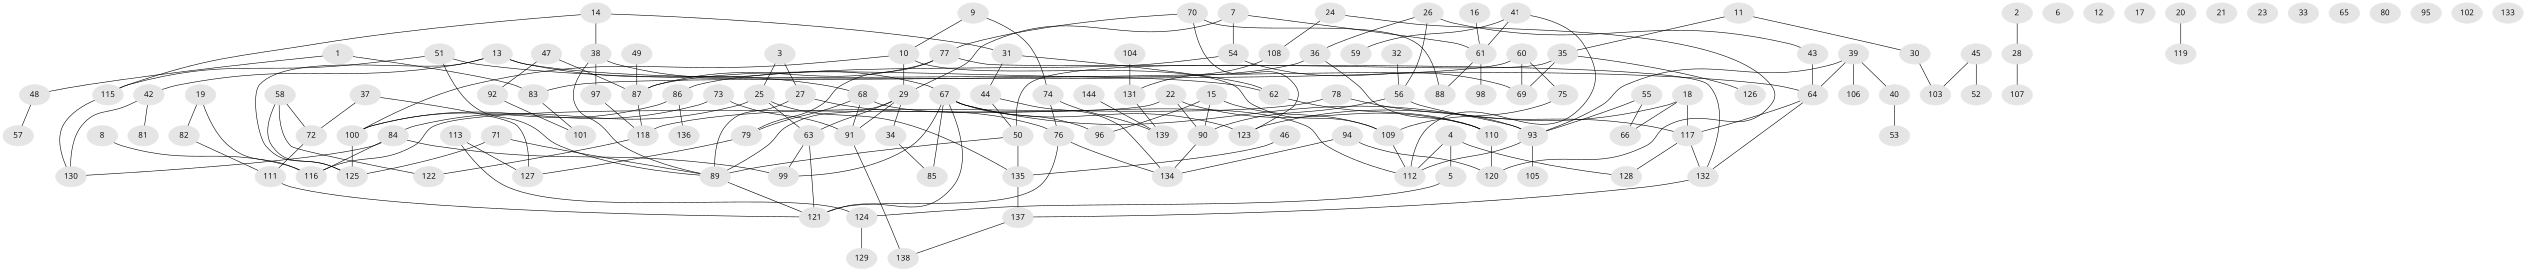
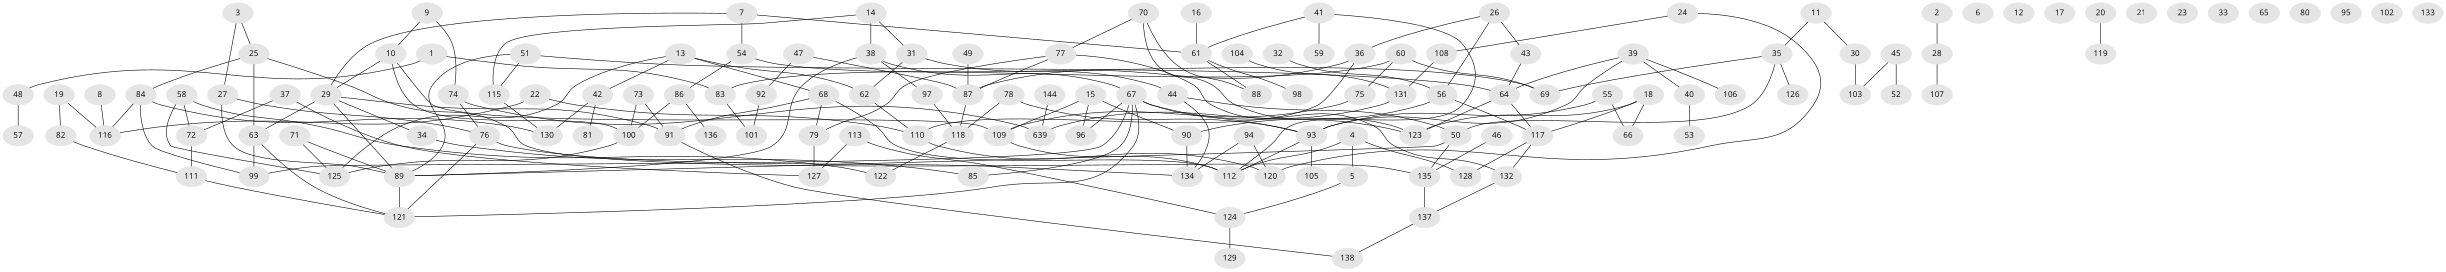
edge "22" -- "90": removed
node "139": label "139" -> "639"
edge "64" -- "132": now "64" -- "123"
